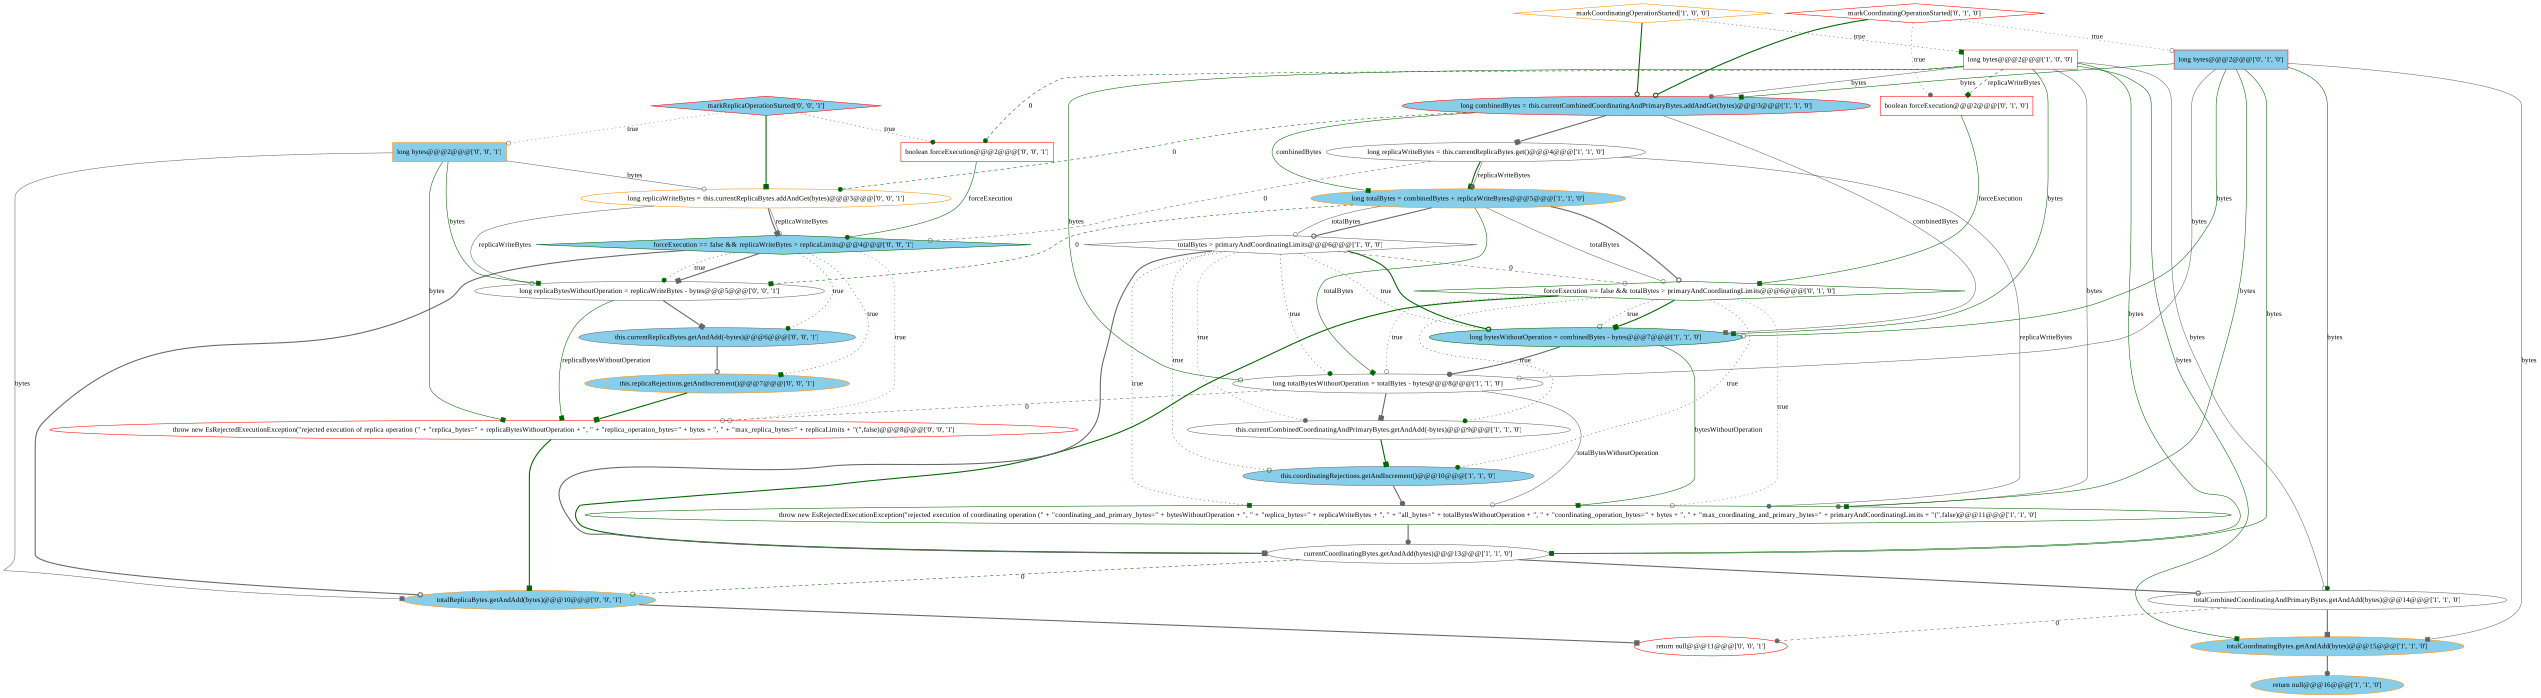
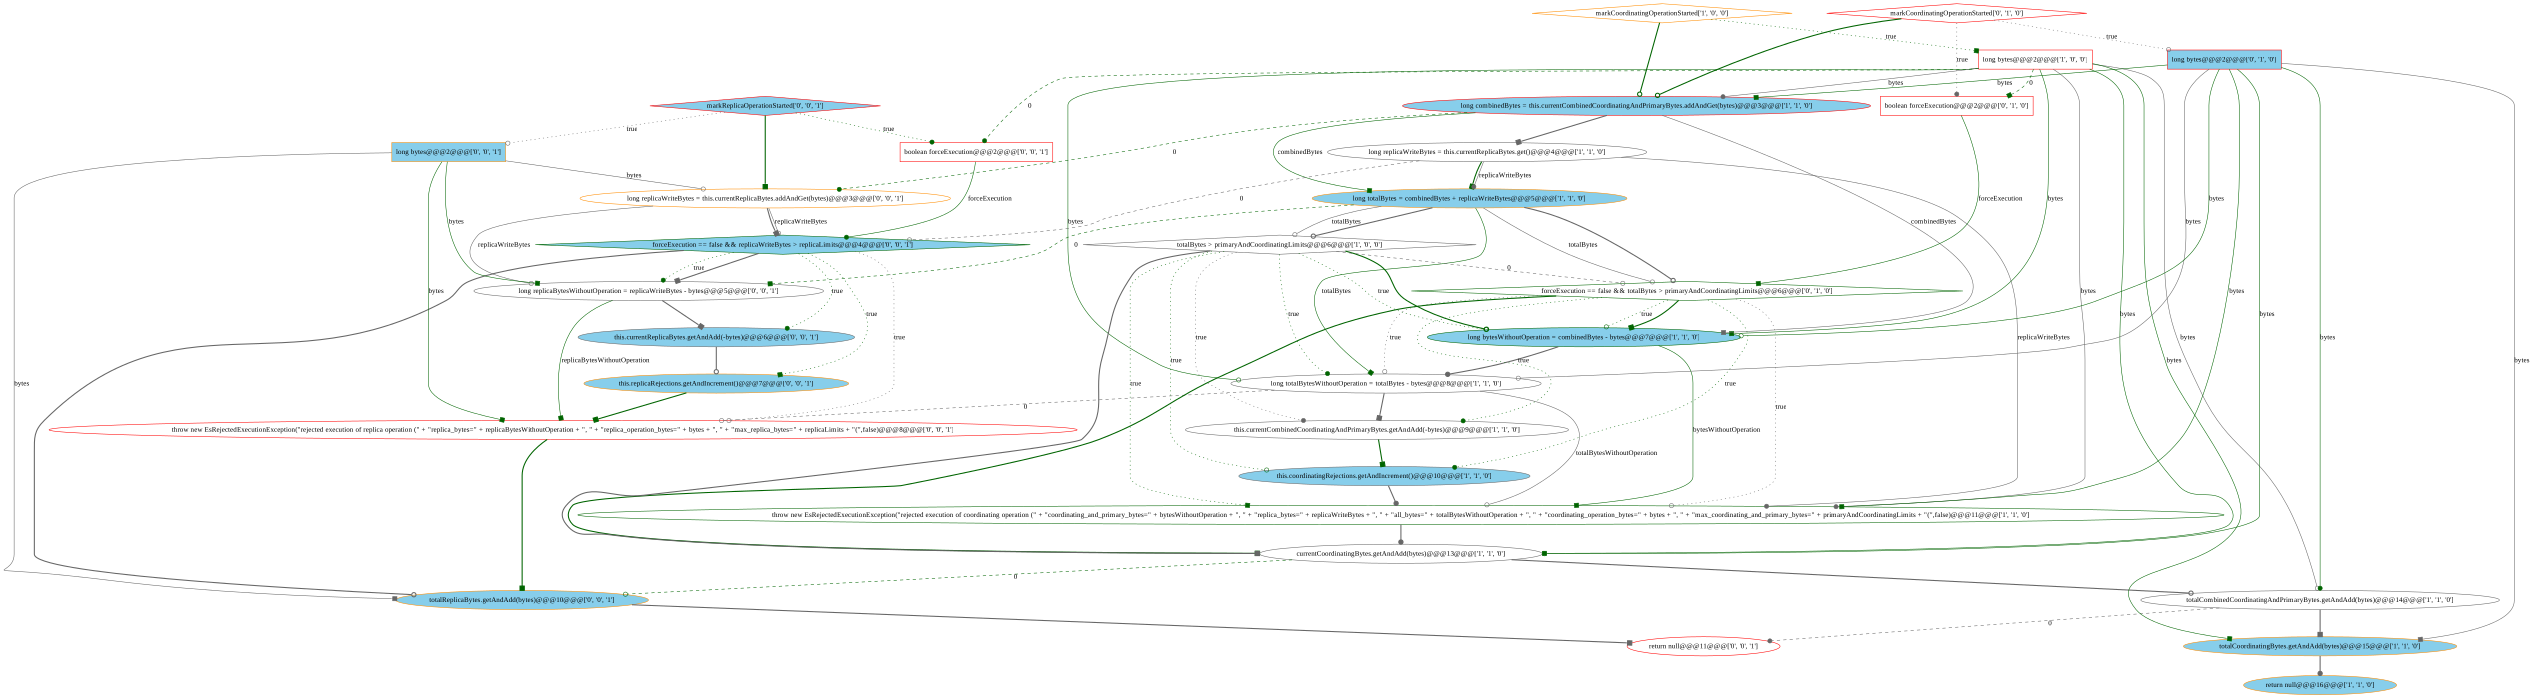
edge "long bytes@@@2@@@['1', '0', '0']" -> "boolean forceExecution@@@2@@@['0', '1', '0']": label "replicaWriteBytes" -> "0"
